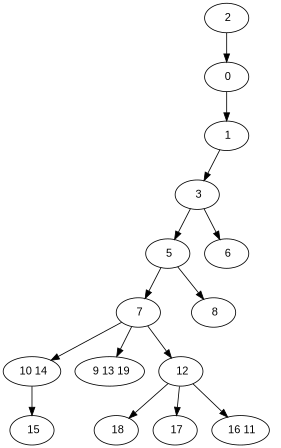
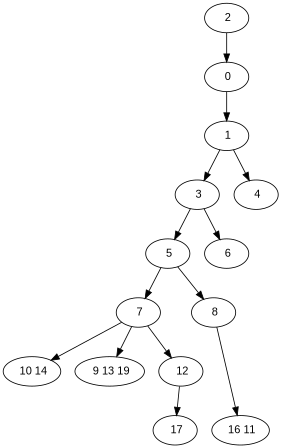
node "4": added
edge "12" -> "16 11": now "8" -> "16 11"
node "15": removed
node "18": removed
